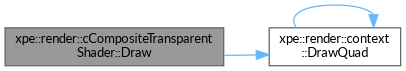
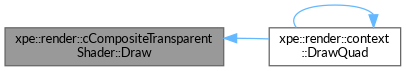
edge "xpe::render::cCompositeTransparent Shader::Draw" -> "xpe::render::context ::DrawQuad": reversed
